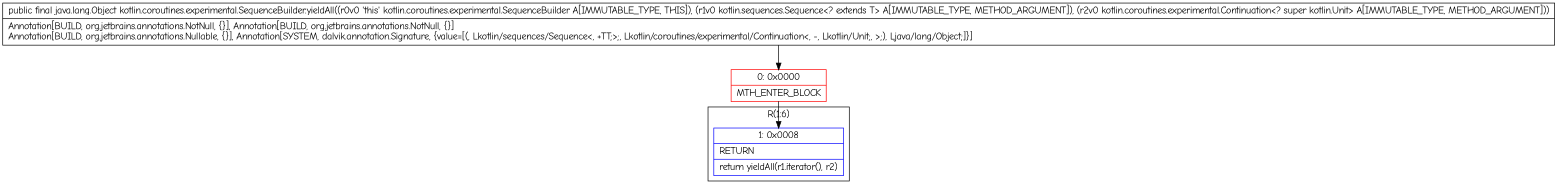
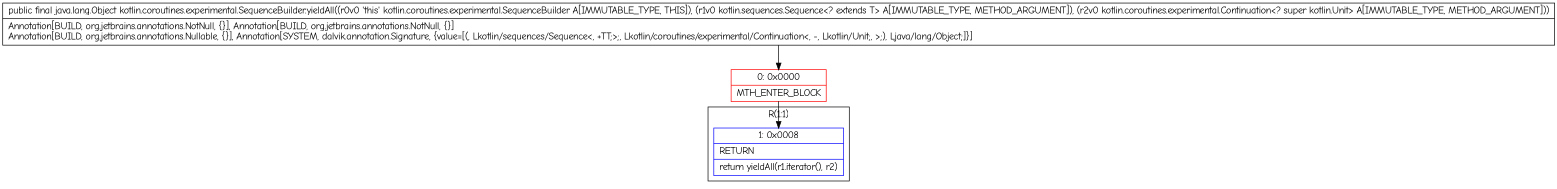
cluster "R(1:6)": label "R(1:6)" -> "R(1:1)"
